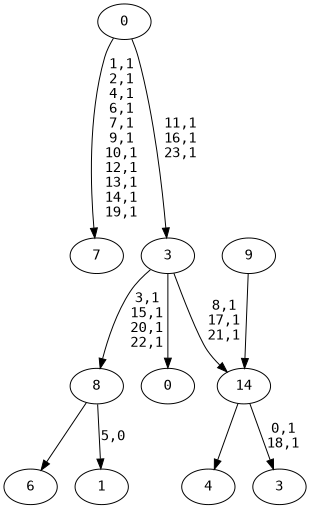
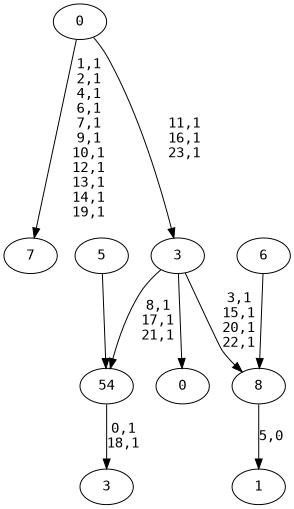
node "9": label "9" -> "5"
node "14": label "14" -> "54"
edge "8" -> "6": reversed
node "4": removed
